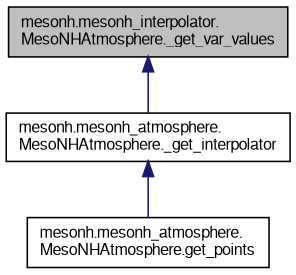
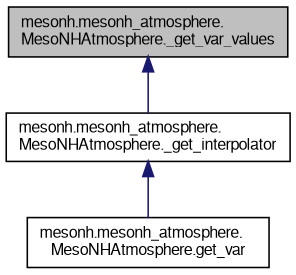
node "mesonh.mesonh_interpolator. MesoNHAtmosphere._get_var_values": label "mesonh.mesonh_interpolator. MesoNHAtmosphere._get_var_values" -> "mesonh.mesonh_atmosphere. MesoNHAtmosphere._get_var_values"
node "mesonh.mesonh_atmosphere. MesoNHAtmosphere.get_points": label "mesonh.mesonh_atmosphere. MesoNHAtmosphere.get_points" -> "mesonh.mesonh_atmosphere. MesoNHAtmosphere.get_var"
